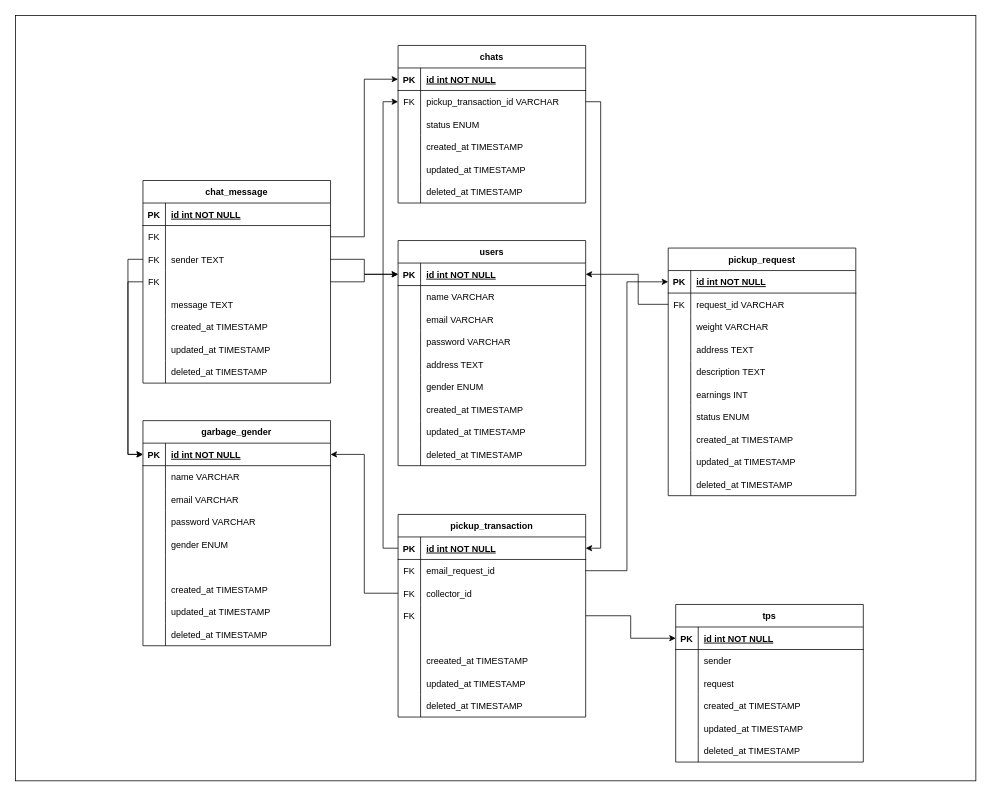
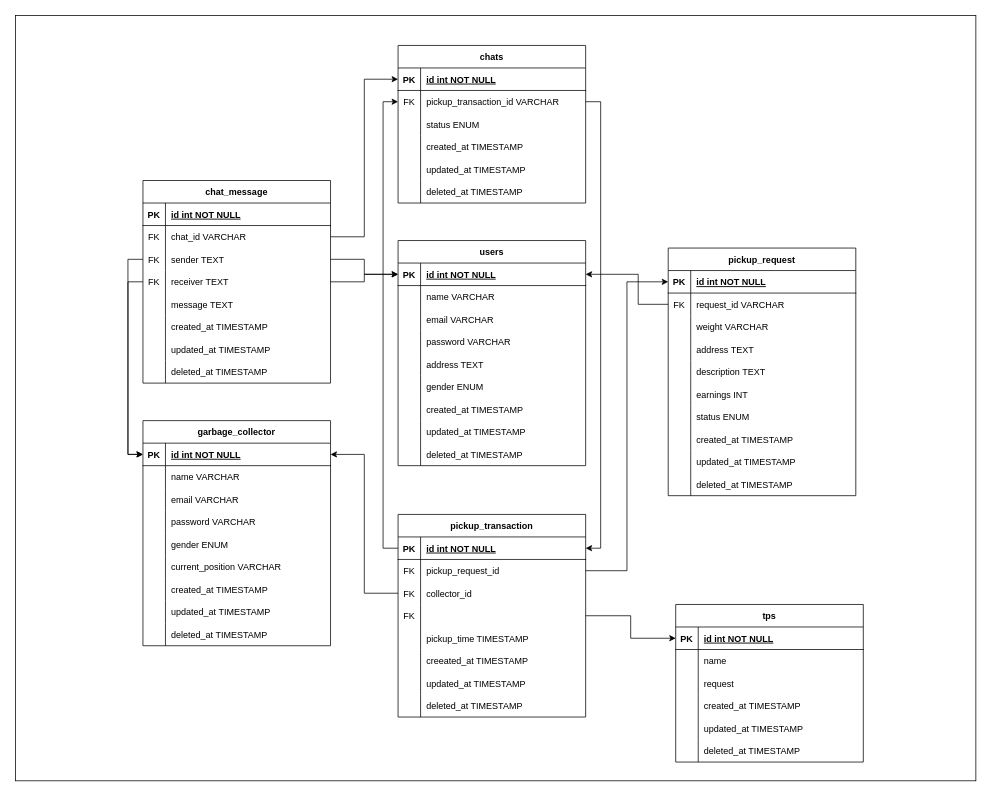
node "chat_id VARCHAR": added
node "receiver TEXT": added
node "garbage_gender": label "garbage_gender" -> "garbage_collector"
node "current_position VARCHAR": added
node "email_request_id": label "email_request_id" -> "pickup_request_id"
node "pickup_time TIMESTAMP": added
node "sender": label "sender" -> "name"
